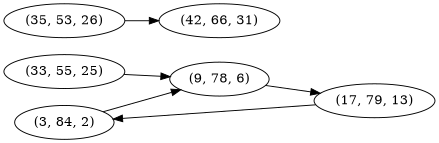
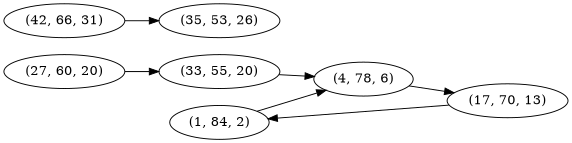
edge "(35, 53, 26)" -> "(42, 66, 31)": reversed
node "(27, 60, 20)": added
node "(33, 55, 25)": label "(33, 55, 25)" -> "(33, 55, 20)"
node "(9, 78, 6)": label "(9, 78, 6)" -> "(4, 78, 6)"
node "(17, 79, 13)": label "(17, 79, 13)" -> "(17, 70, 13)"
node "(3, 84, 2)": label "(3, 84, 2)" -> "(1, 84, 2)"
